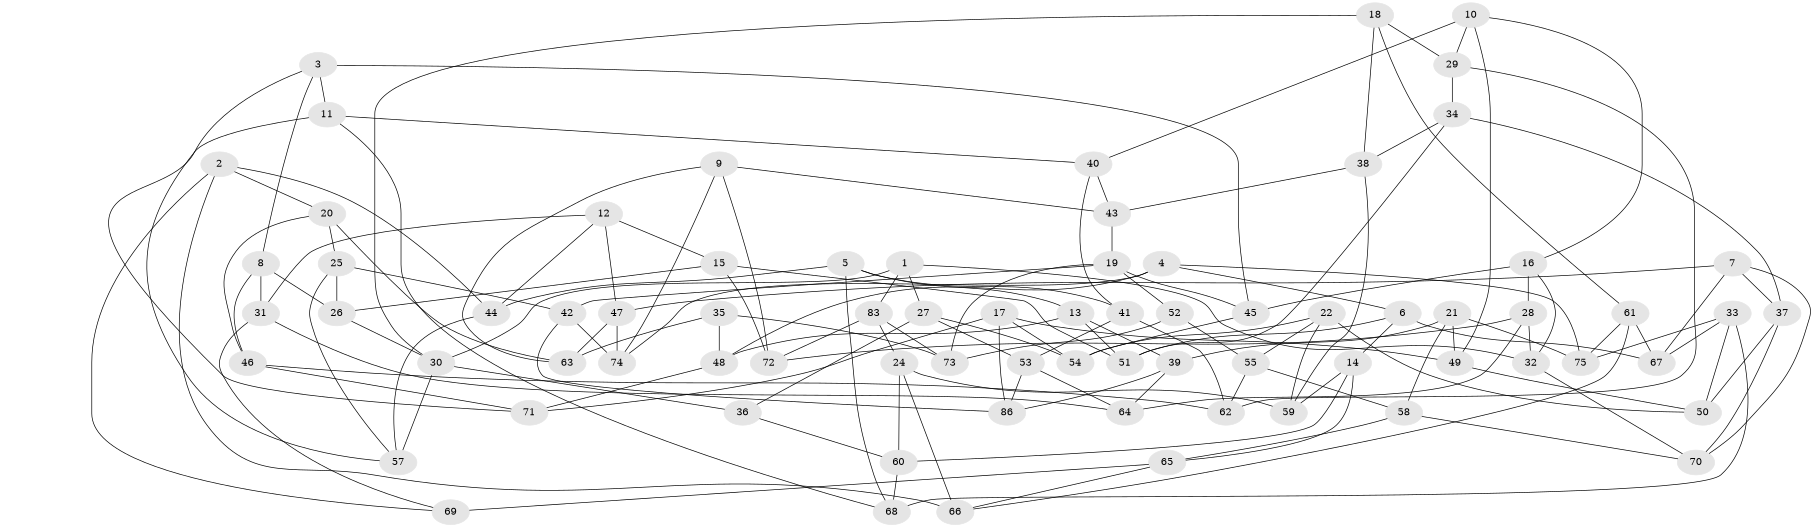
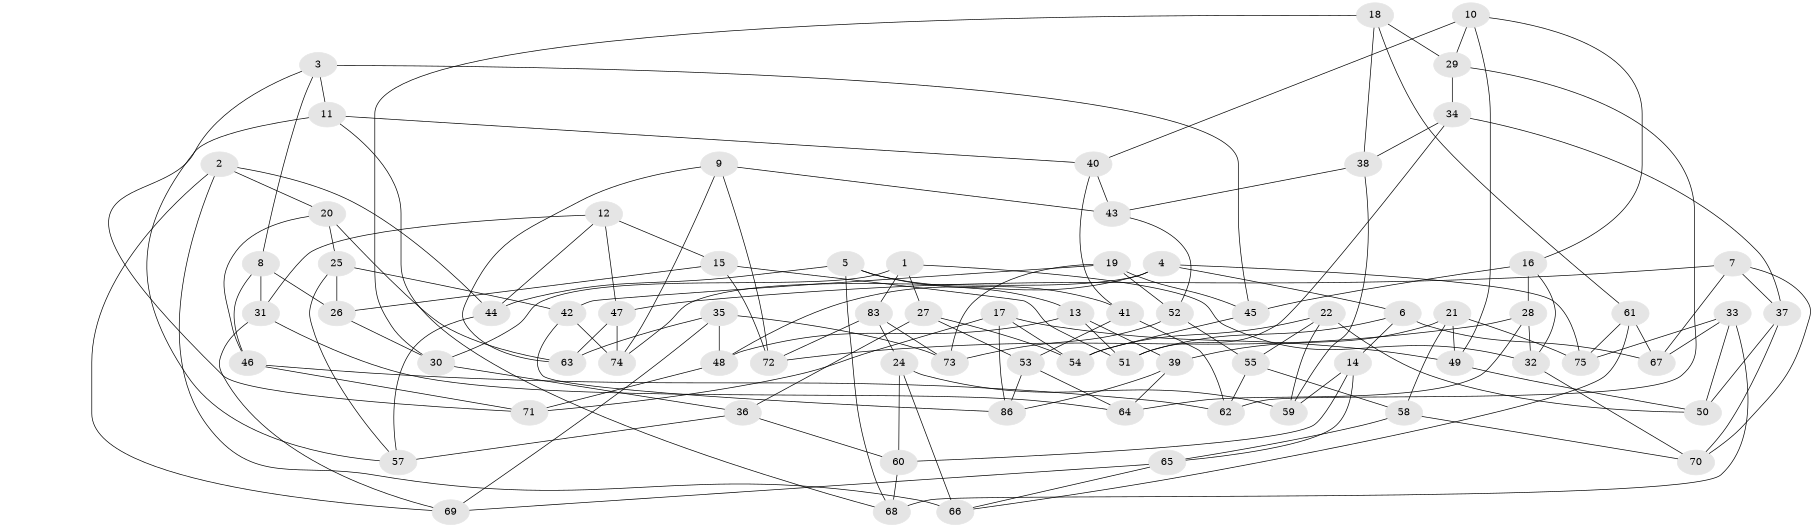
edge "43" -- "19": now "43" -- "52"
edge "30" -- "57": now "36" -- "57"
edge "35" -- "69": added
